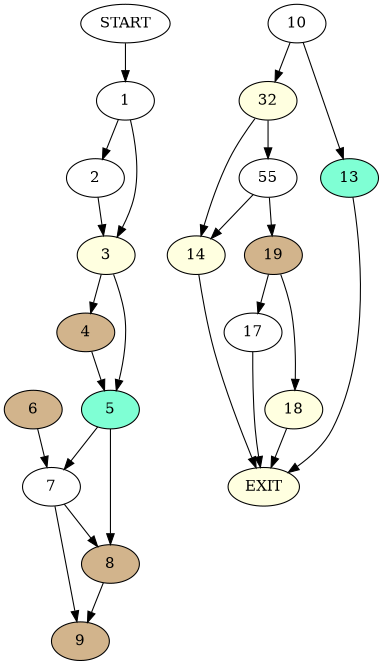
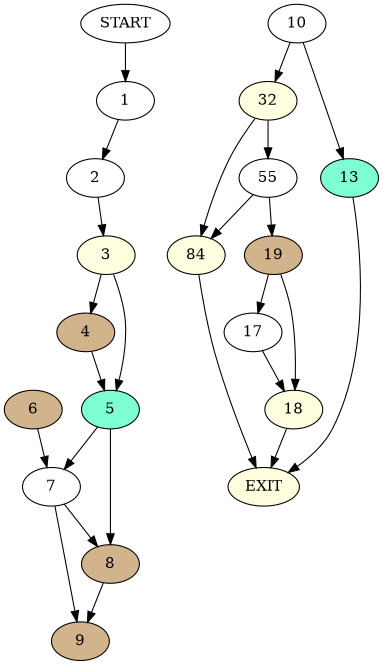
edge "1" -> "3": removed
node "14": label "14" -> "84"
edge "17" -> "EXIT": now "17" -> "18"
